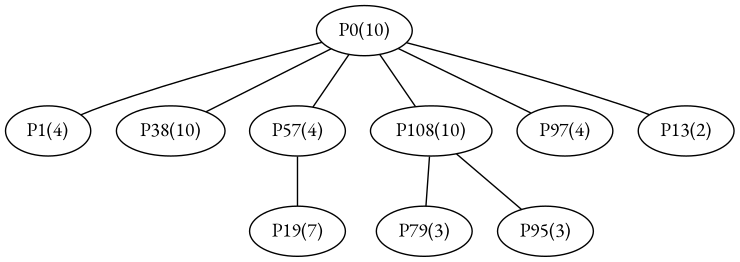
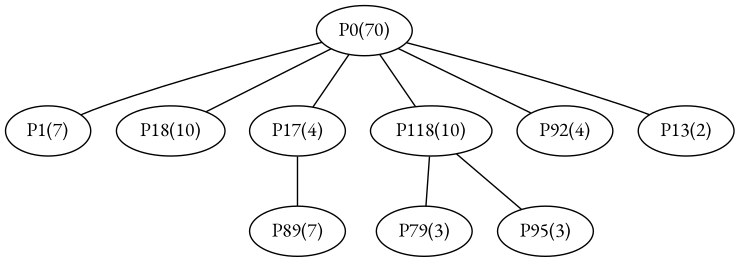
node "P0(10)": label "P0(10)" -> "P0(70)"
node "P1(4)": label "P1(4)" -> "P1(7)"
node "P38(10)": label "P38(10)" -> "P18(10)"
node "P57(4)": label "P57(4)" -> "P17(4)"
node "P108(10)": label "P108(10)" -> "P118(10)"
node "P97(4)": label "P97(4)" -> "P92(4)"
node "P19(7)": label "P19(7)" -> "P89(7)"
